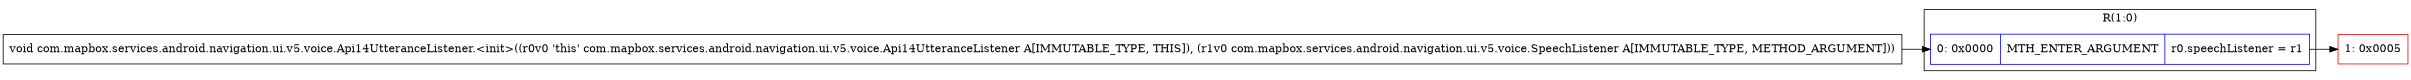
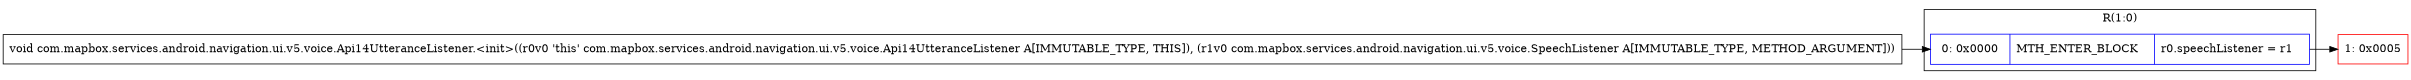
node "0: 0x0000": text "MTH_ENTER_ARGUMENT" -> "MTH_ENTER_BLOCK"
